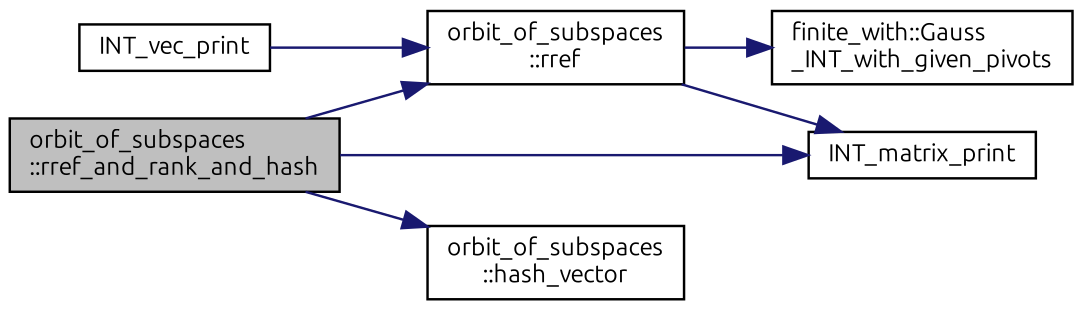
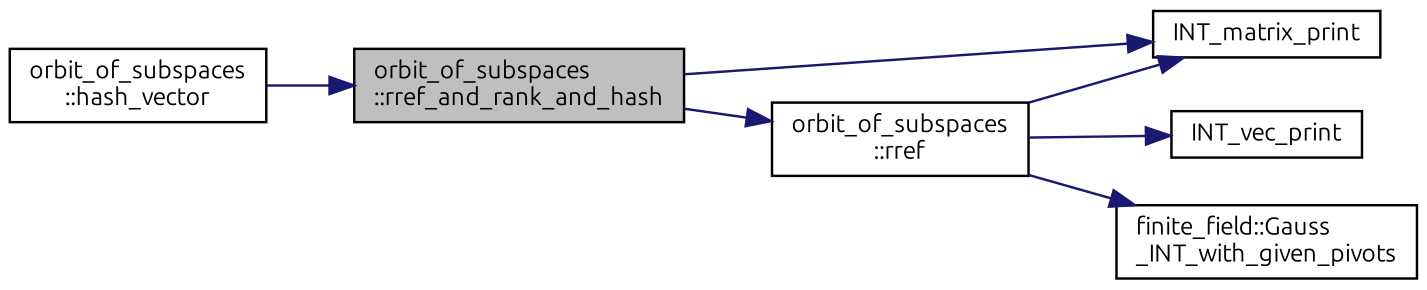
edge "INT_vec_print" -> "orbit_of_subspaces ::rref": reversed
node "finite_with::Gauss _INT_with_given_pivots": label "finite_with::Gauss _INT_with_given_pivots" -> "finite_field::Gauss _INT_with_given_pivots"
edge "orbit_of_subspaces ::rref_and_rank_and_hash" -> "orbit_of_subspaces ::hash_vector": reversed
